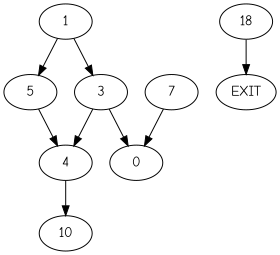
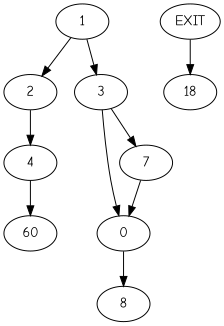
edge "18" -> "EXIT": reversed
node "5": label "5" -> "2"
edge "3" -> "4": now "3" -> "7"
node "10": label "10" -> "60"
node "8": added
